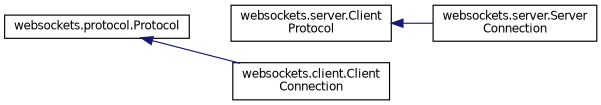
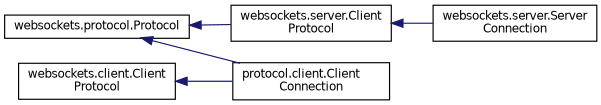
edge "websockets.server.Client Protocol" -> "websockets.protocol.Protocol": added
node "websockets.client.Client Protocol": added
node "websockets.client.Client Connection": label "websockets.client.Client Connection" -> "protocol.client.Client Connection"
